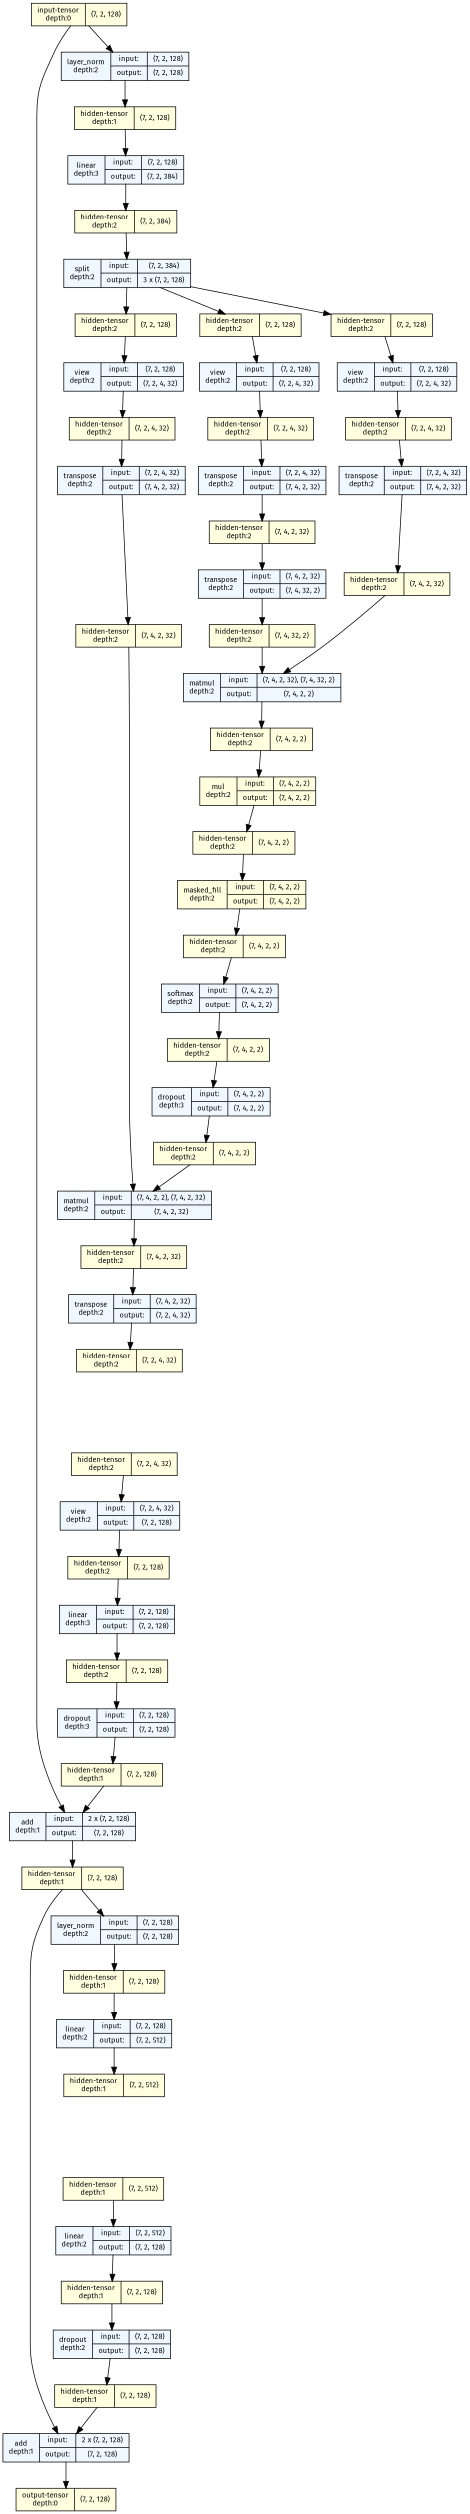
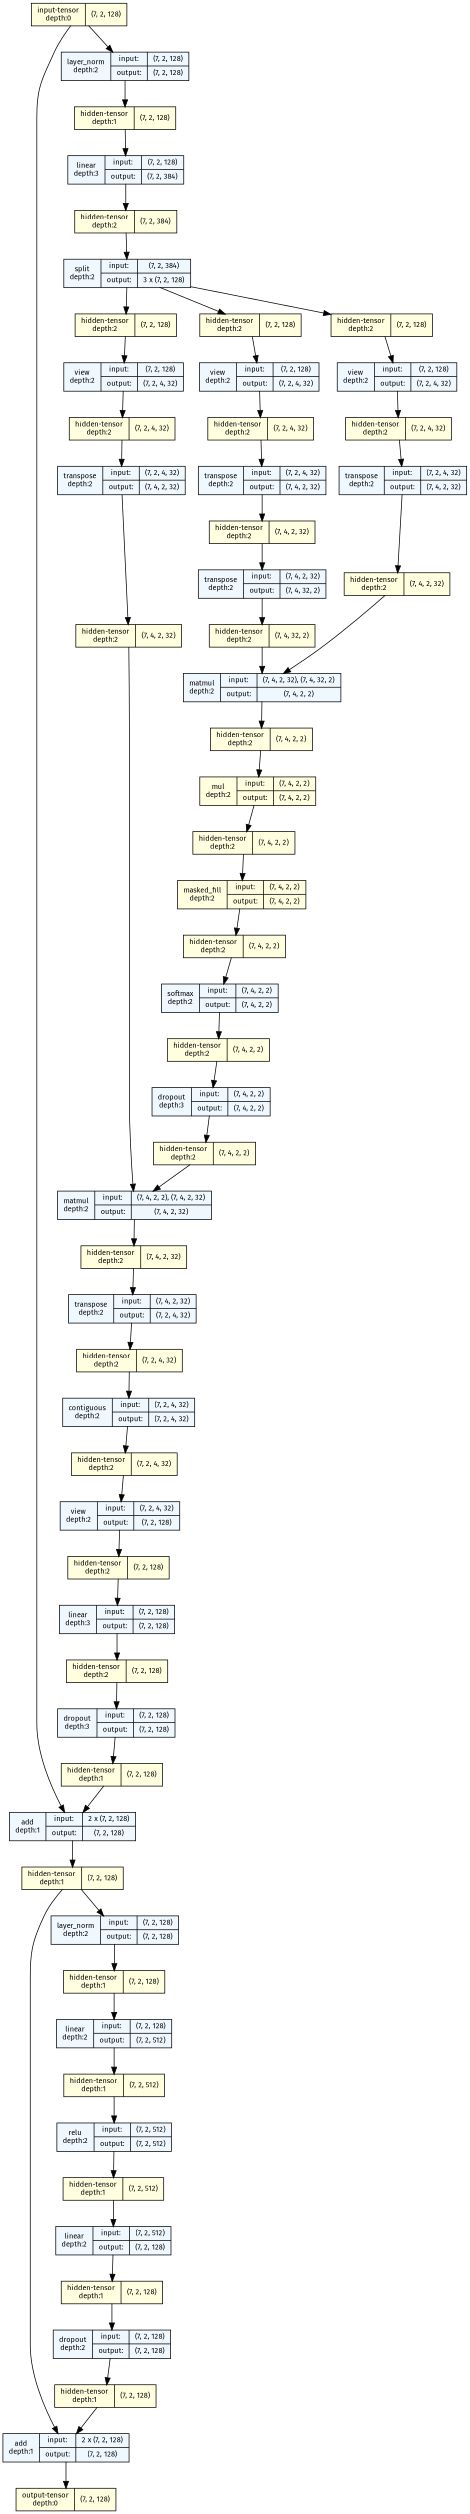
node "contiguous": added
node "relu": added
